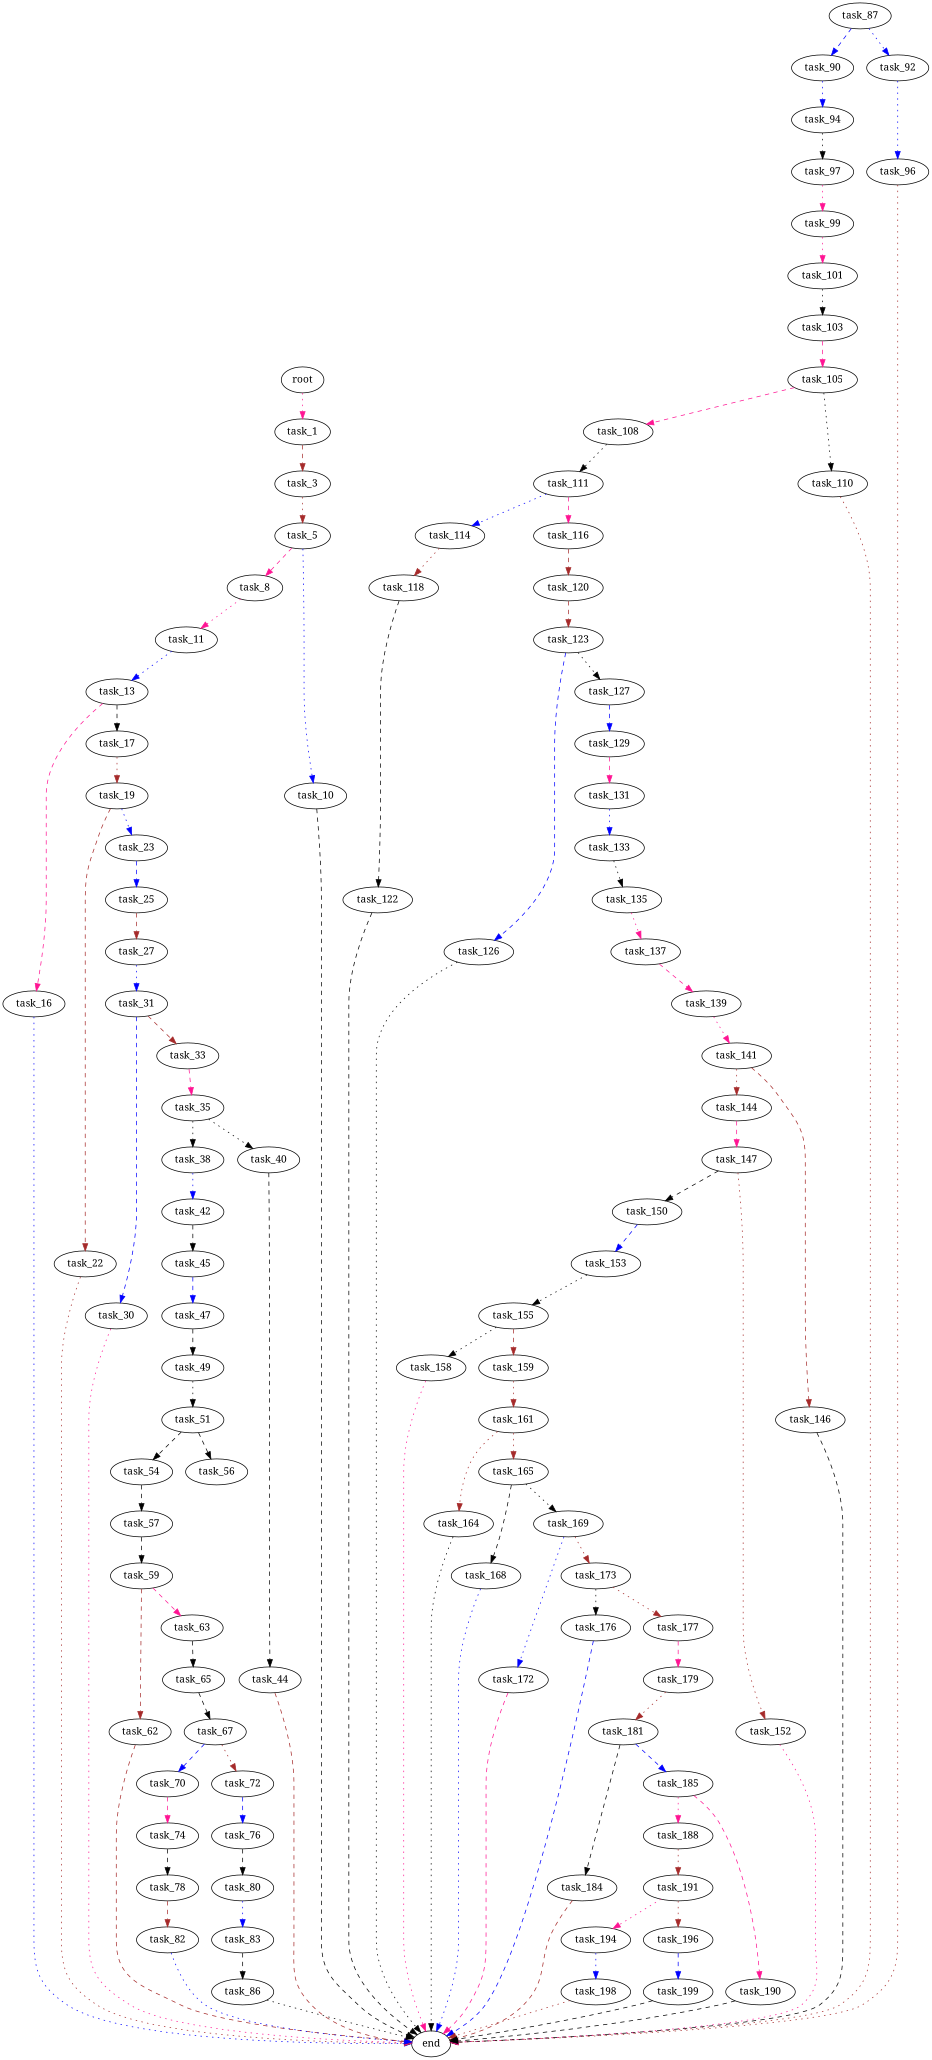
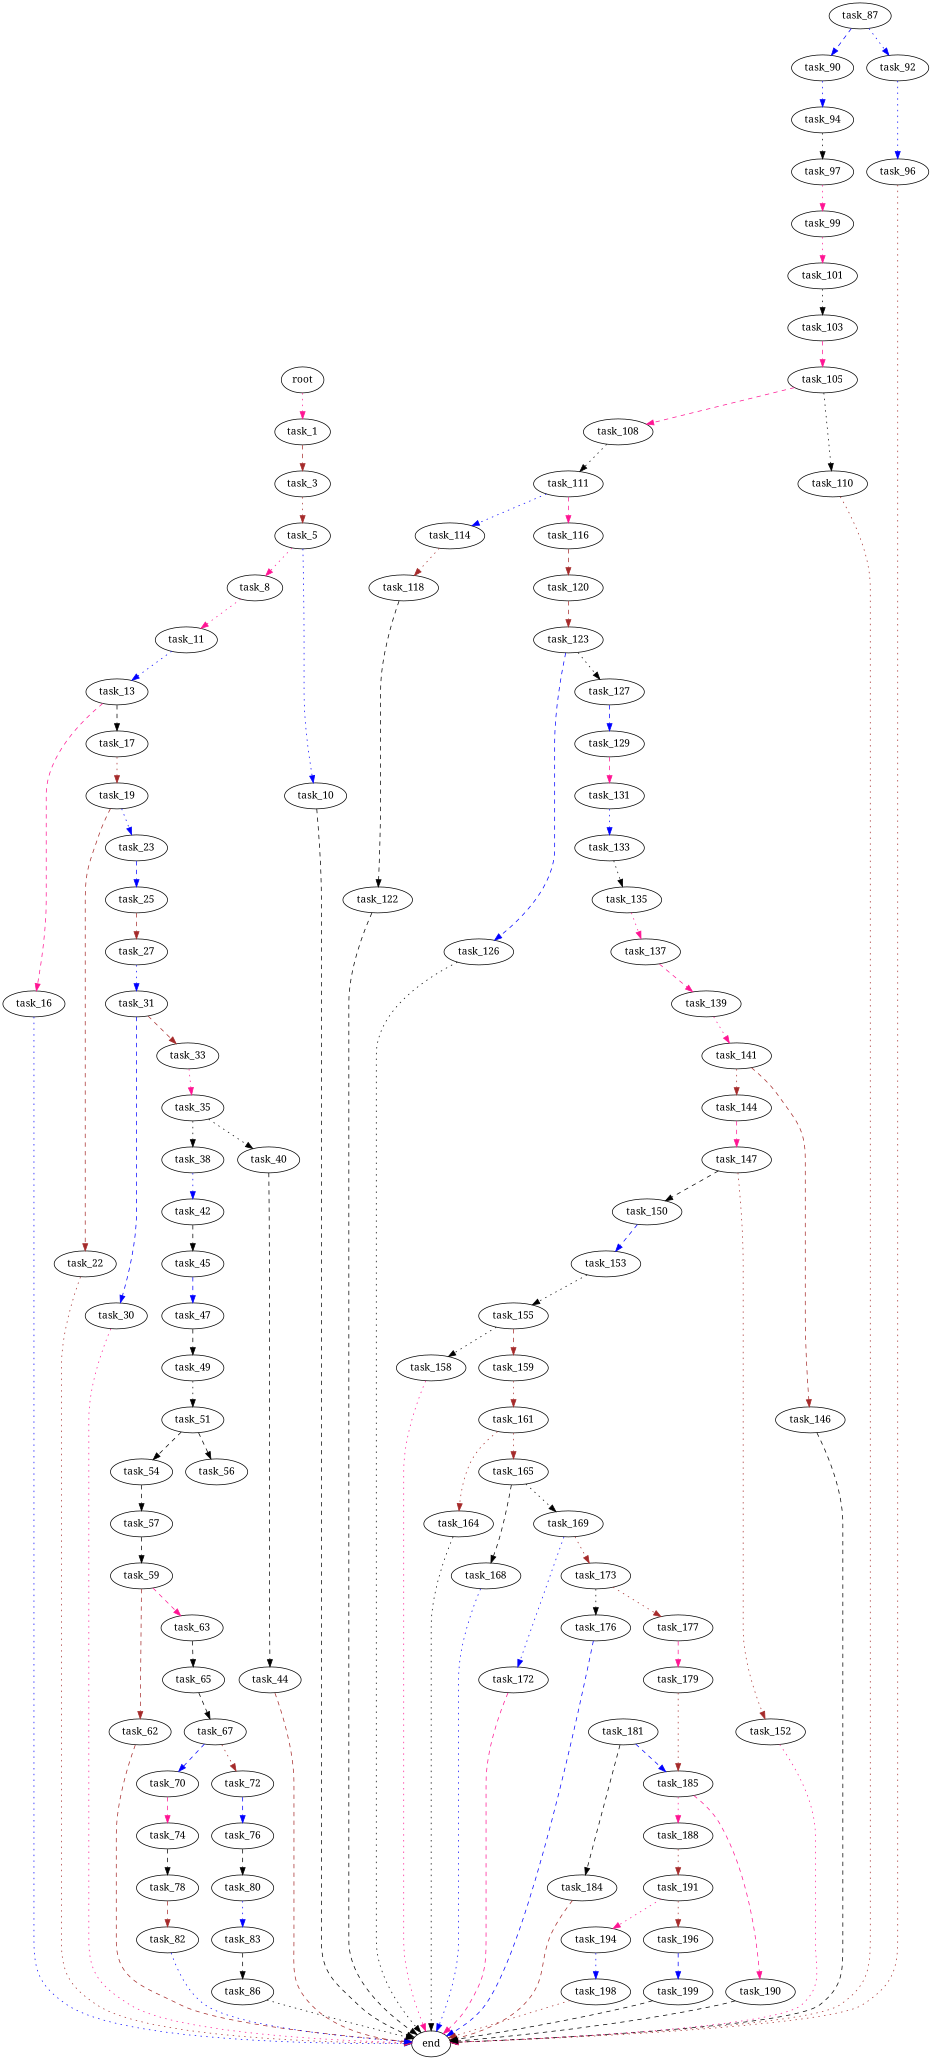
edge "task_5" -> "task_8": style dashed -> dotted
edge "task_33" -> "task_35": style dashed -> dotted
edge "task_179" -> "task_181": now "task_179" -> "task_185"
